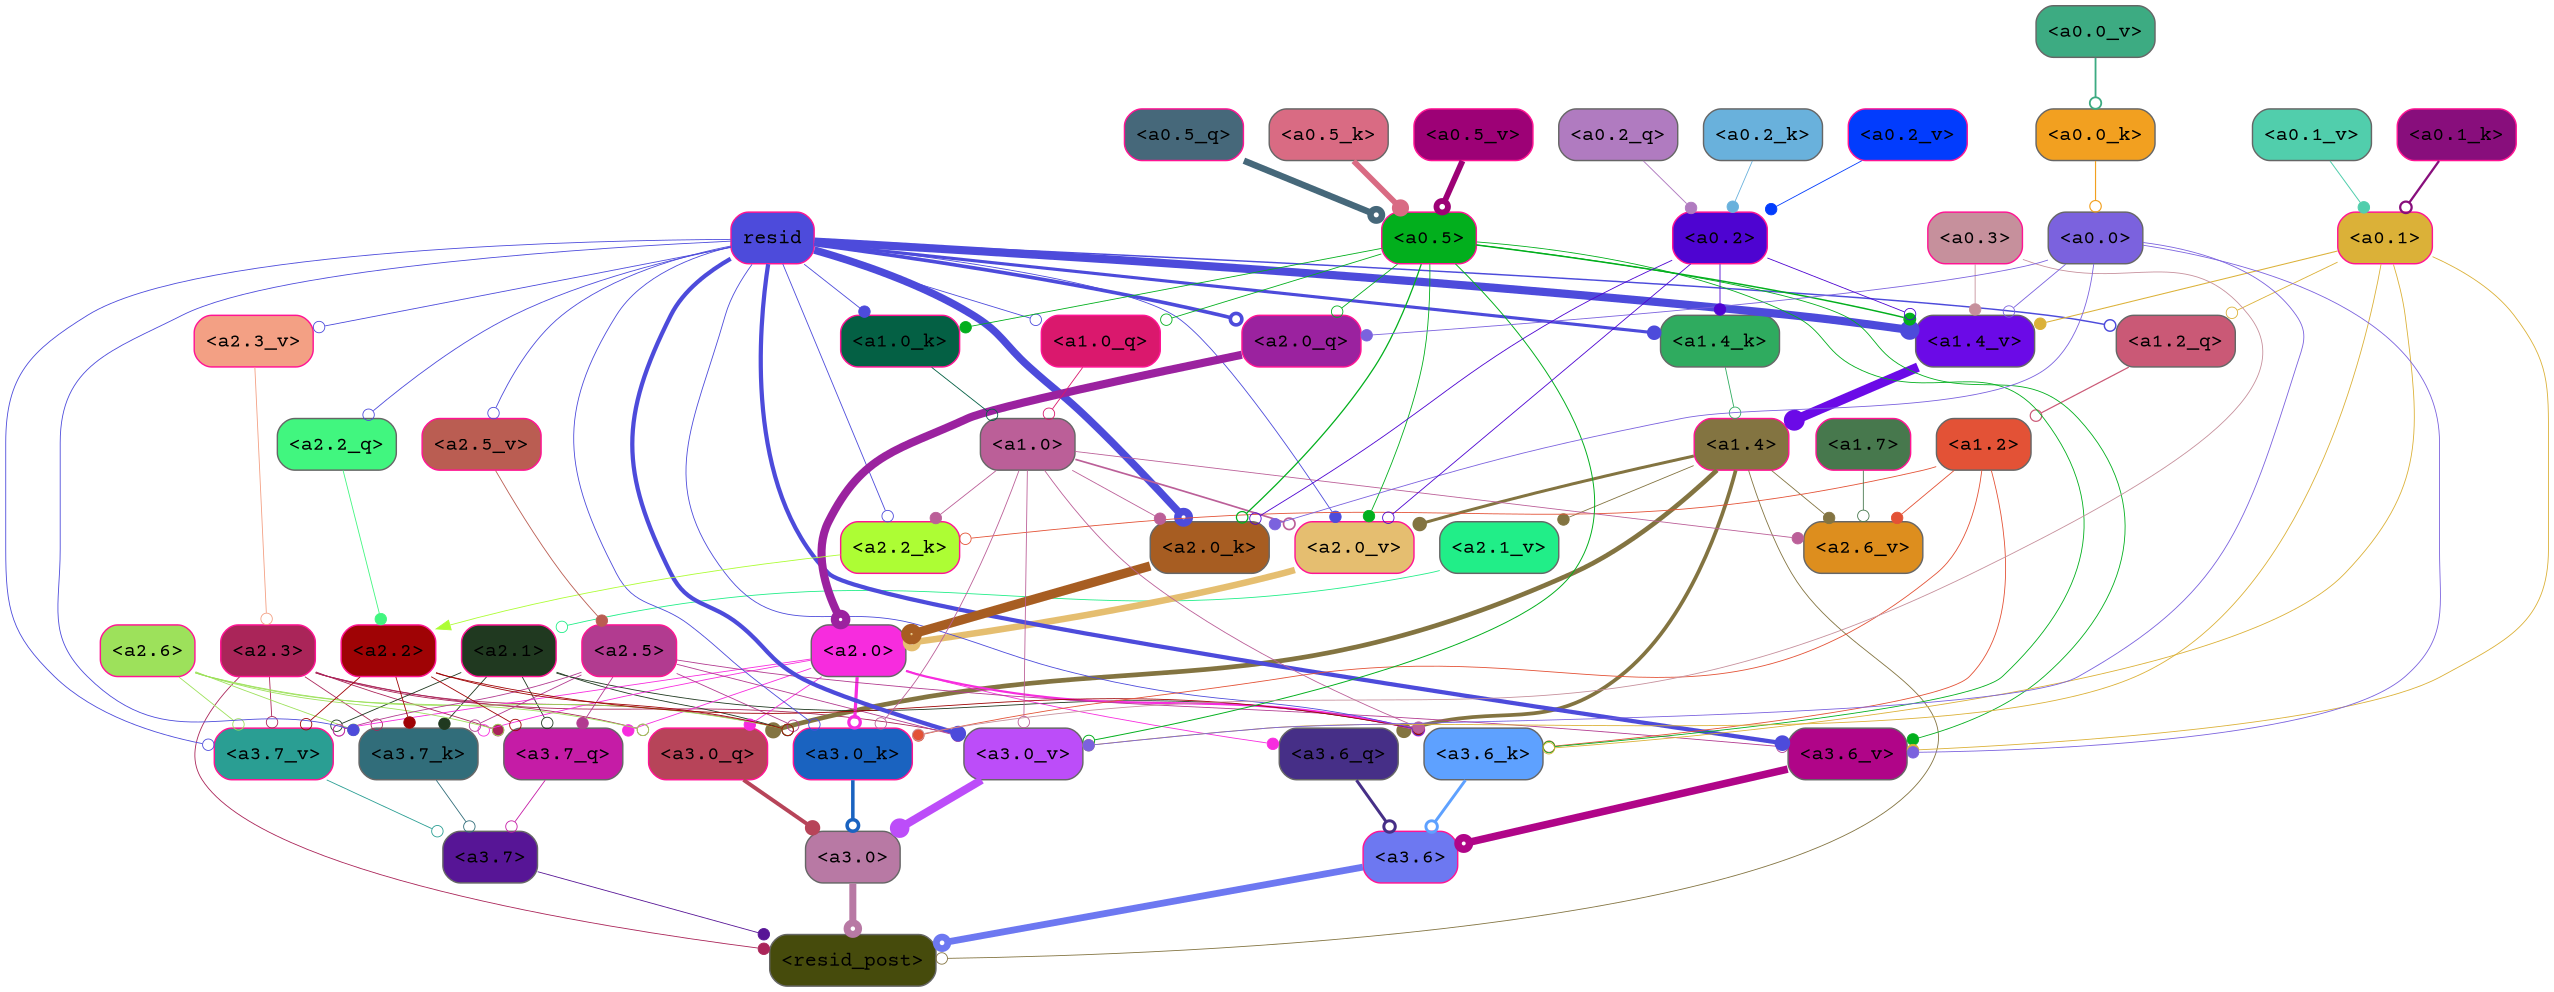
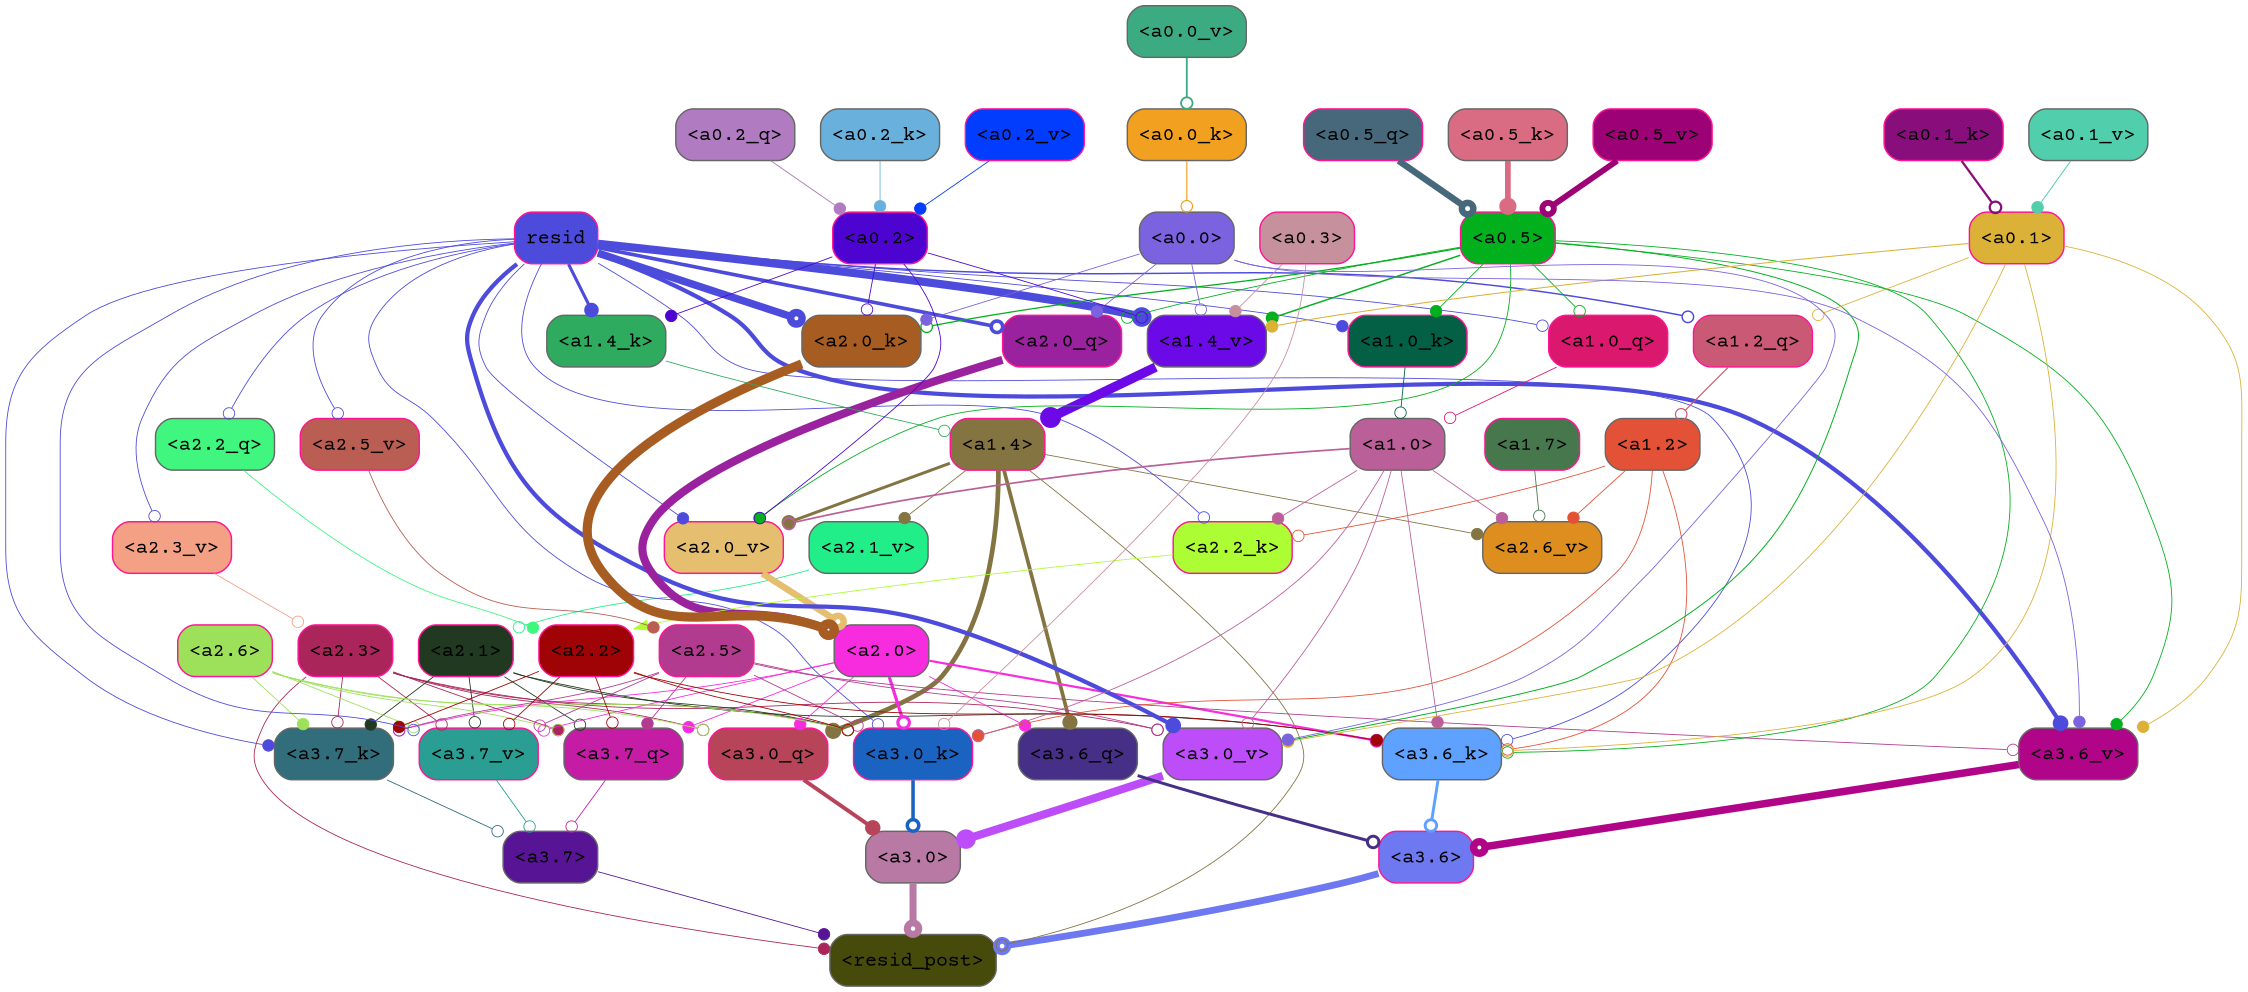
node "<a1.2_q>": color gray40 -> deeppink
edge "<a1.0>" -> "<a2.0_k>": removed
